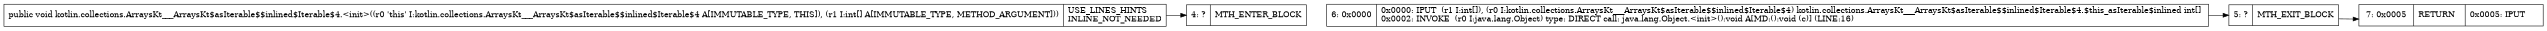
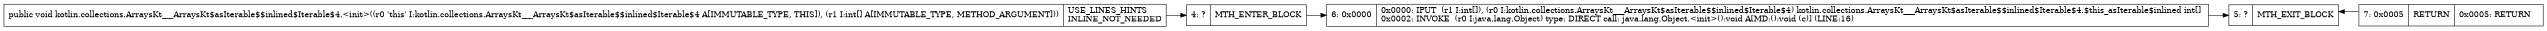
edge "4: ?" -> "6: 0x0000": added
node "7: 0x0005": text "0x0005: IPUT" -> "0x0005: RETURN"
edge "5: ?" -> "7: 0x0005": reversed
